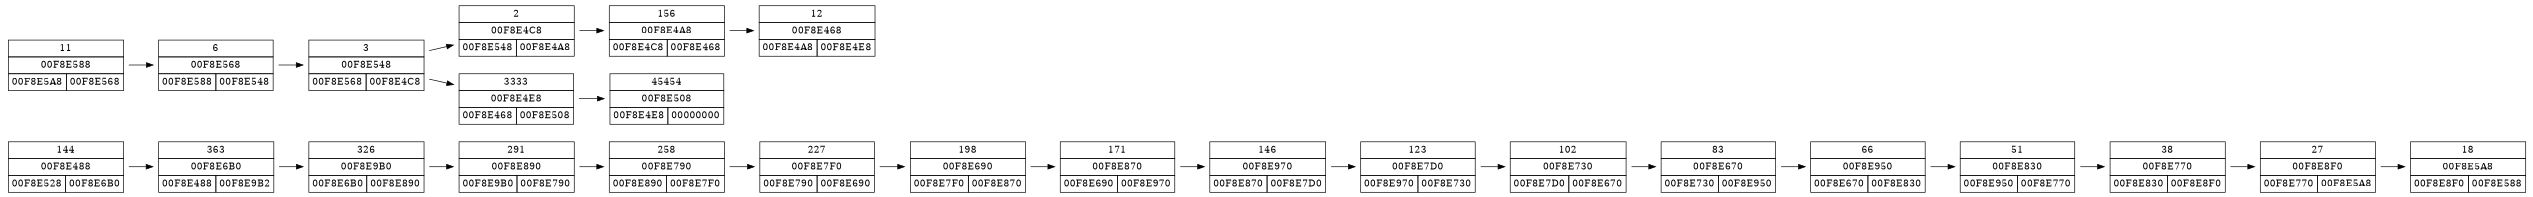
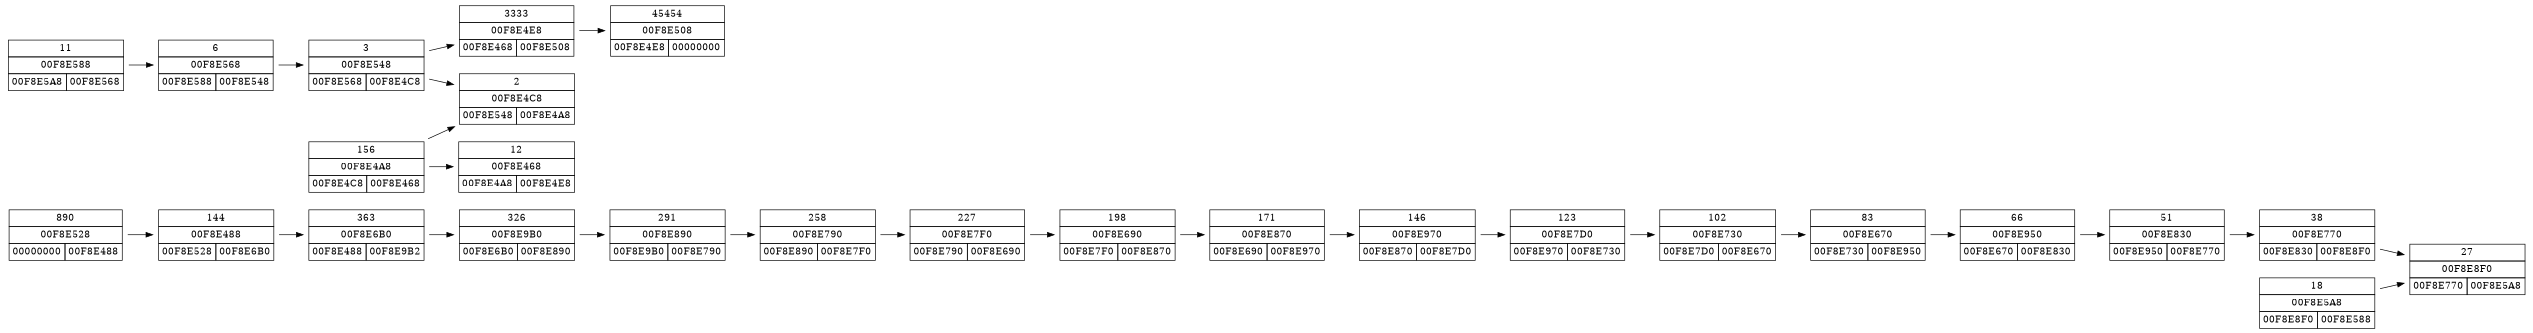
edge "2" -> "156": reversed
edge "27" -> "18": reversed
node "890": added
